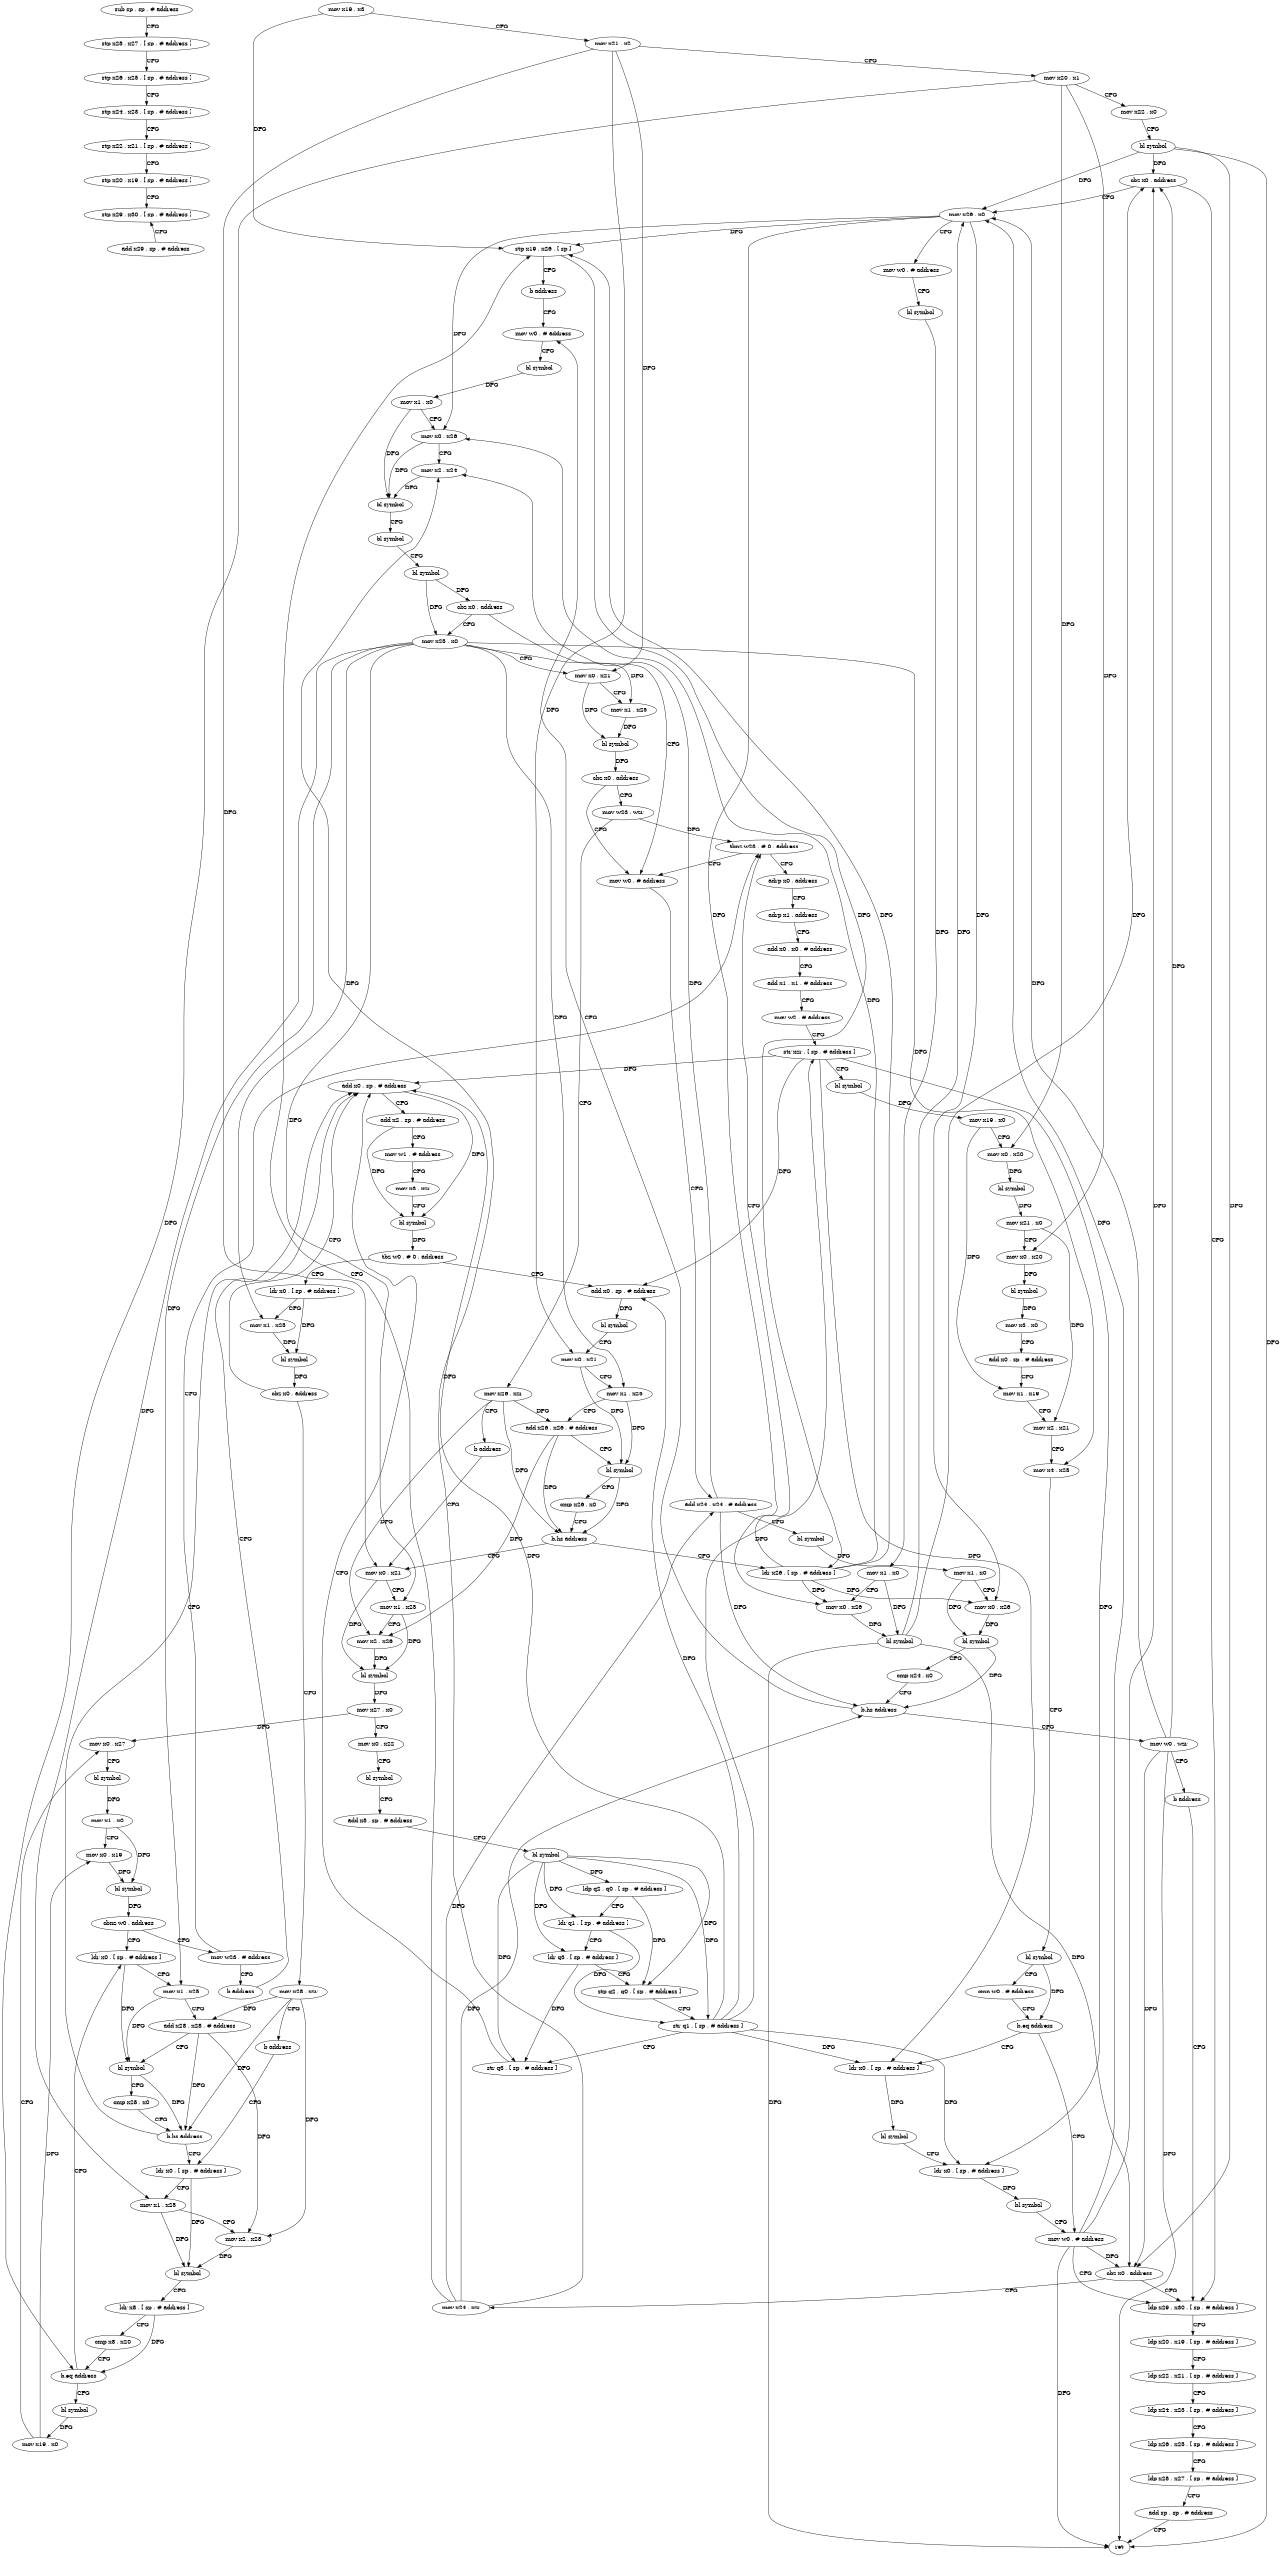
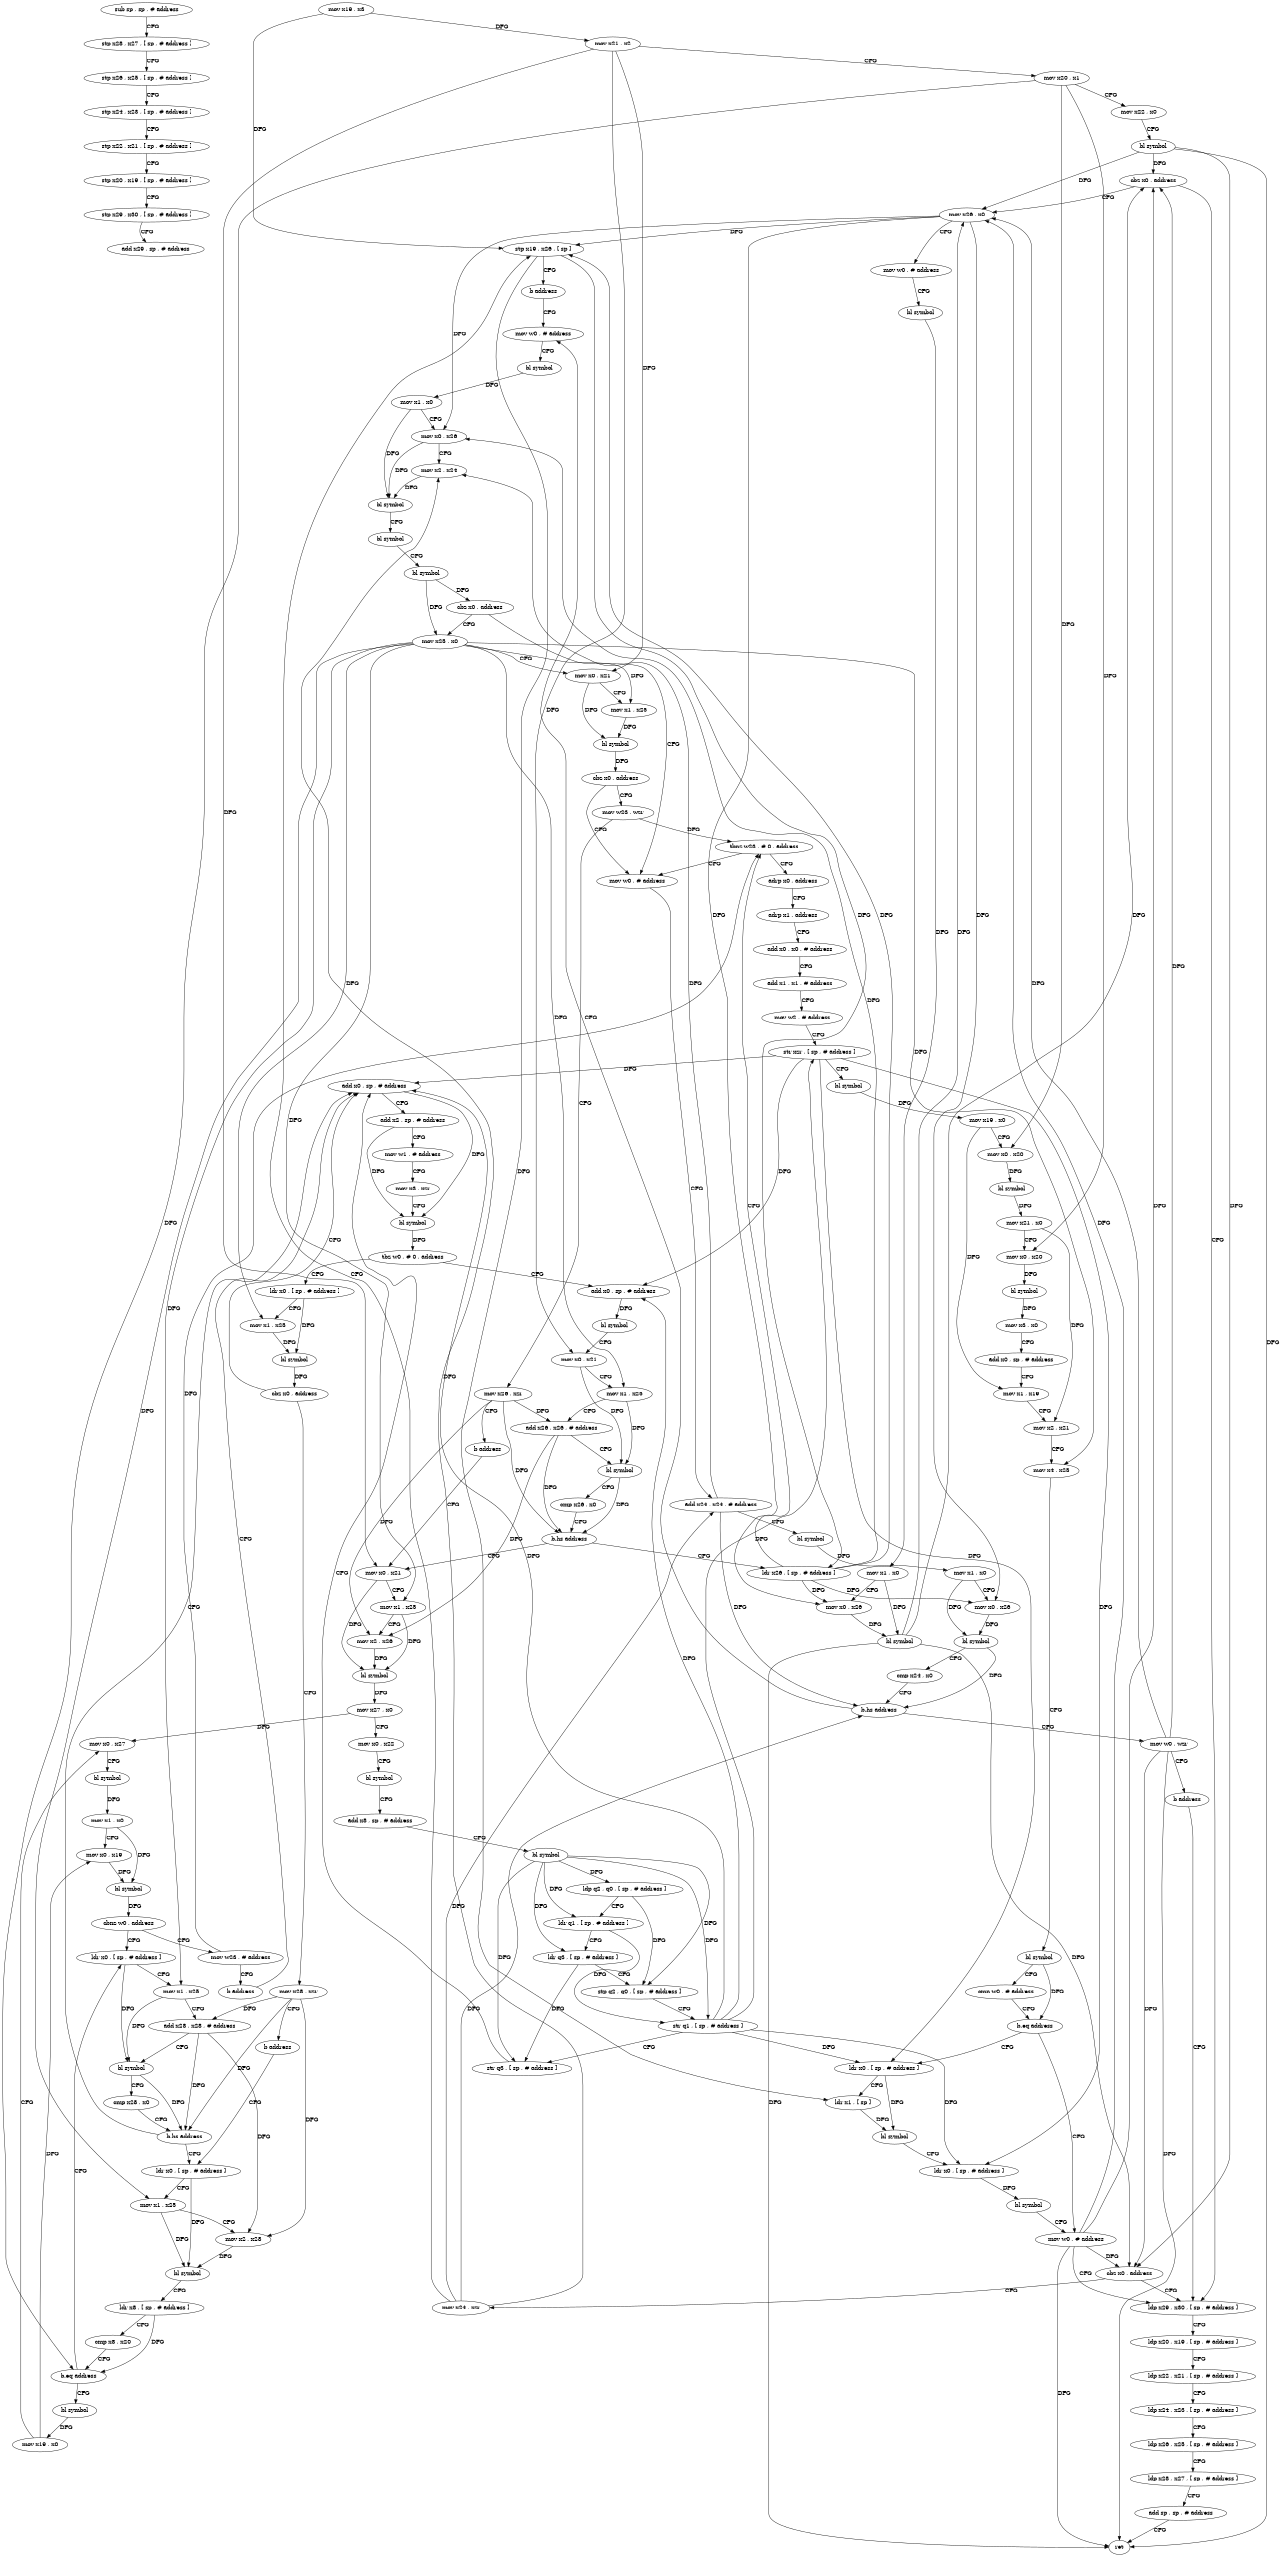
edge "mov x19 , x3" -> "mov x21 , x2": label "CFG" -> "DFG"
edge "add x29 , sp , # address" -> "stp x29 , x30 , [ sp , # address ]": reversed
edge "mov w23 , # address" -> "tbnz w23 , # 0 , address": label "CFG" -> "DFG"
node "ldr x1 , [ sp ]": added
